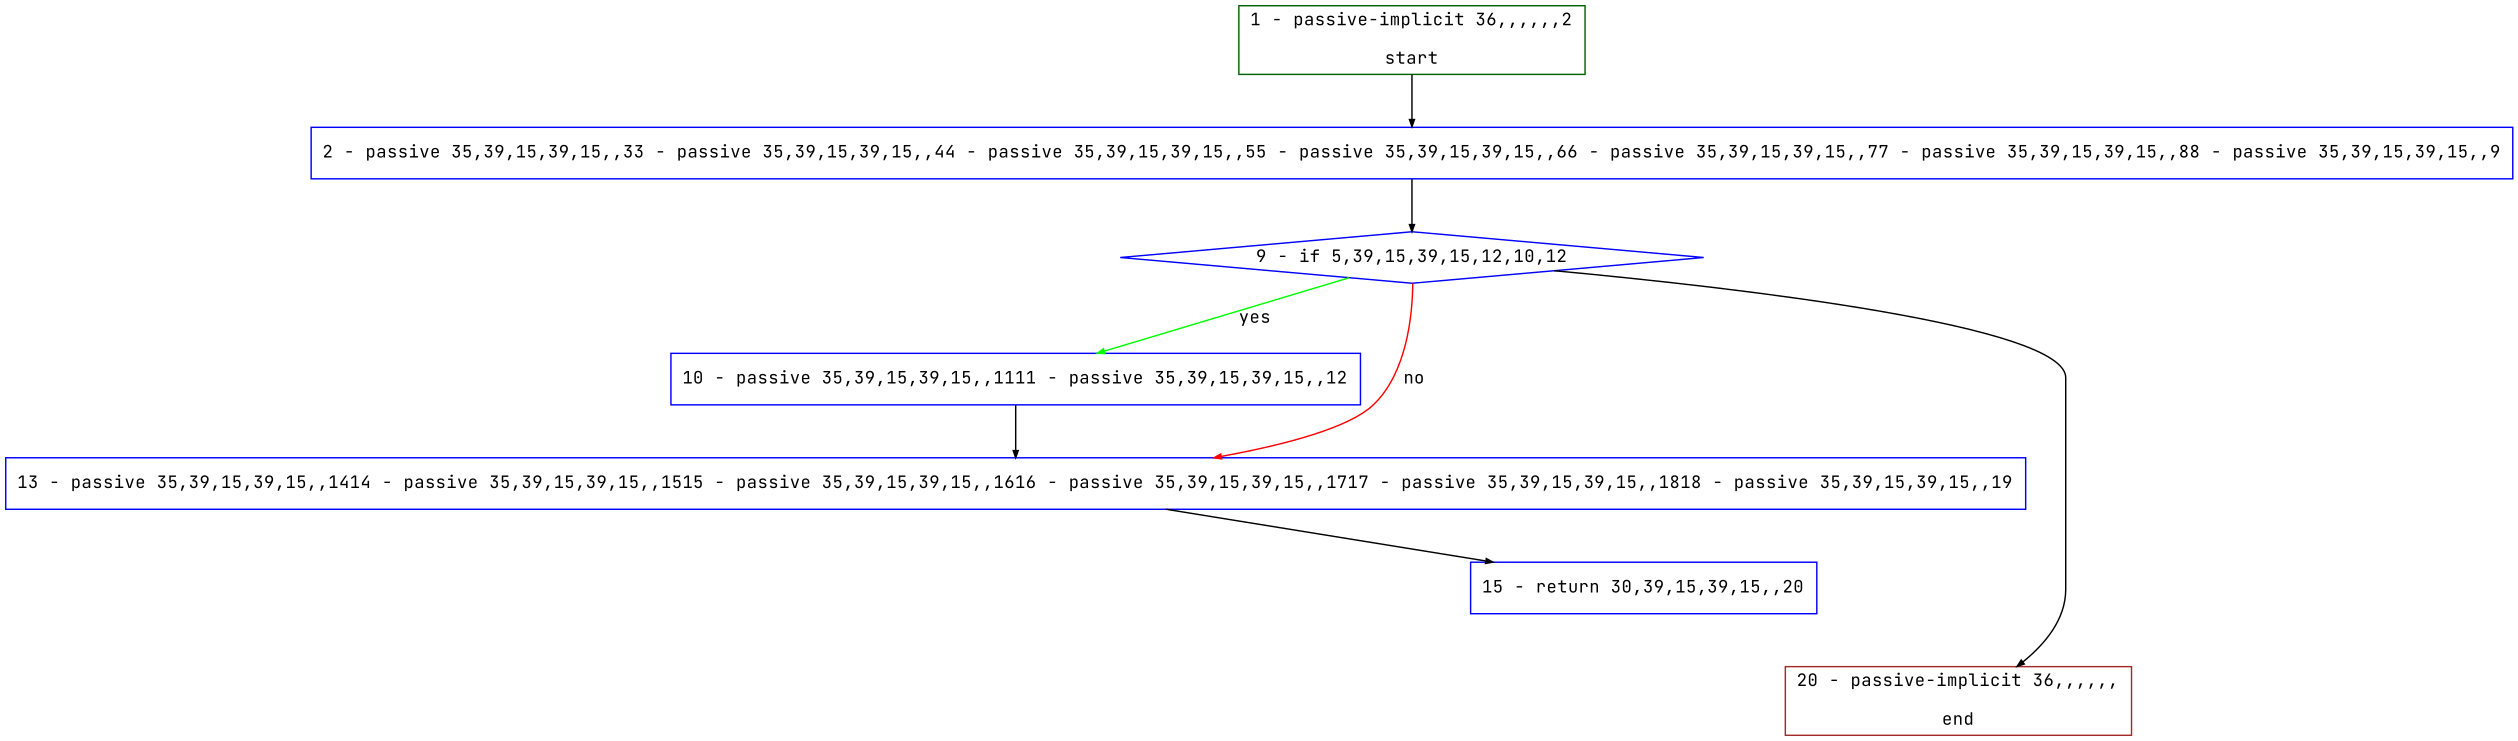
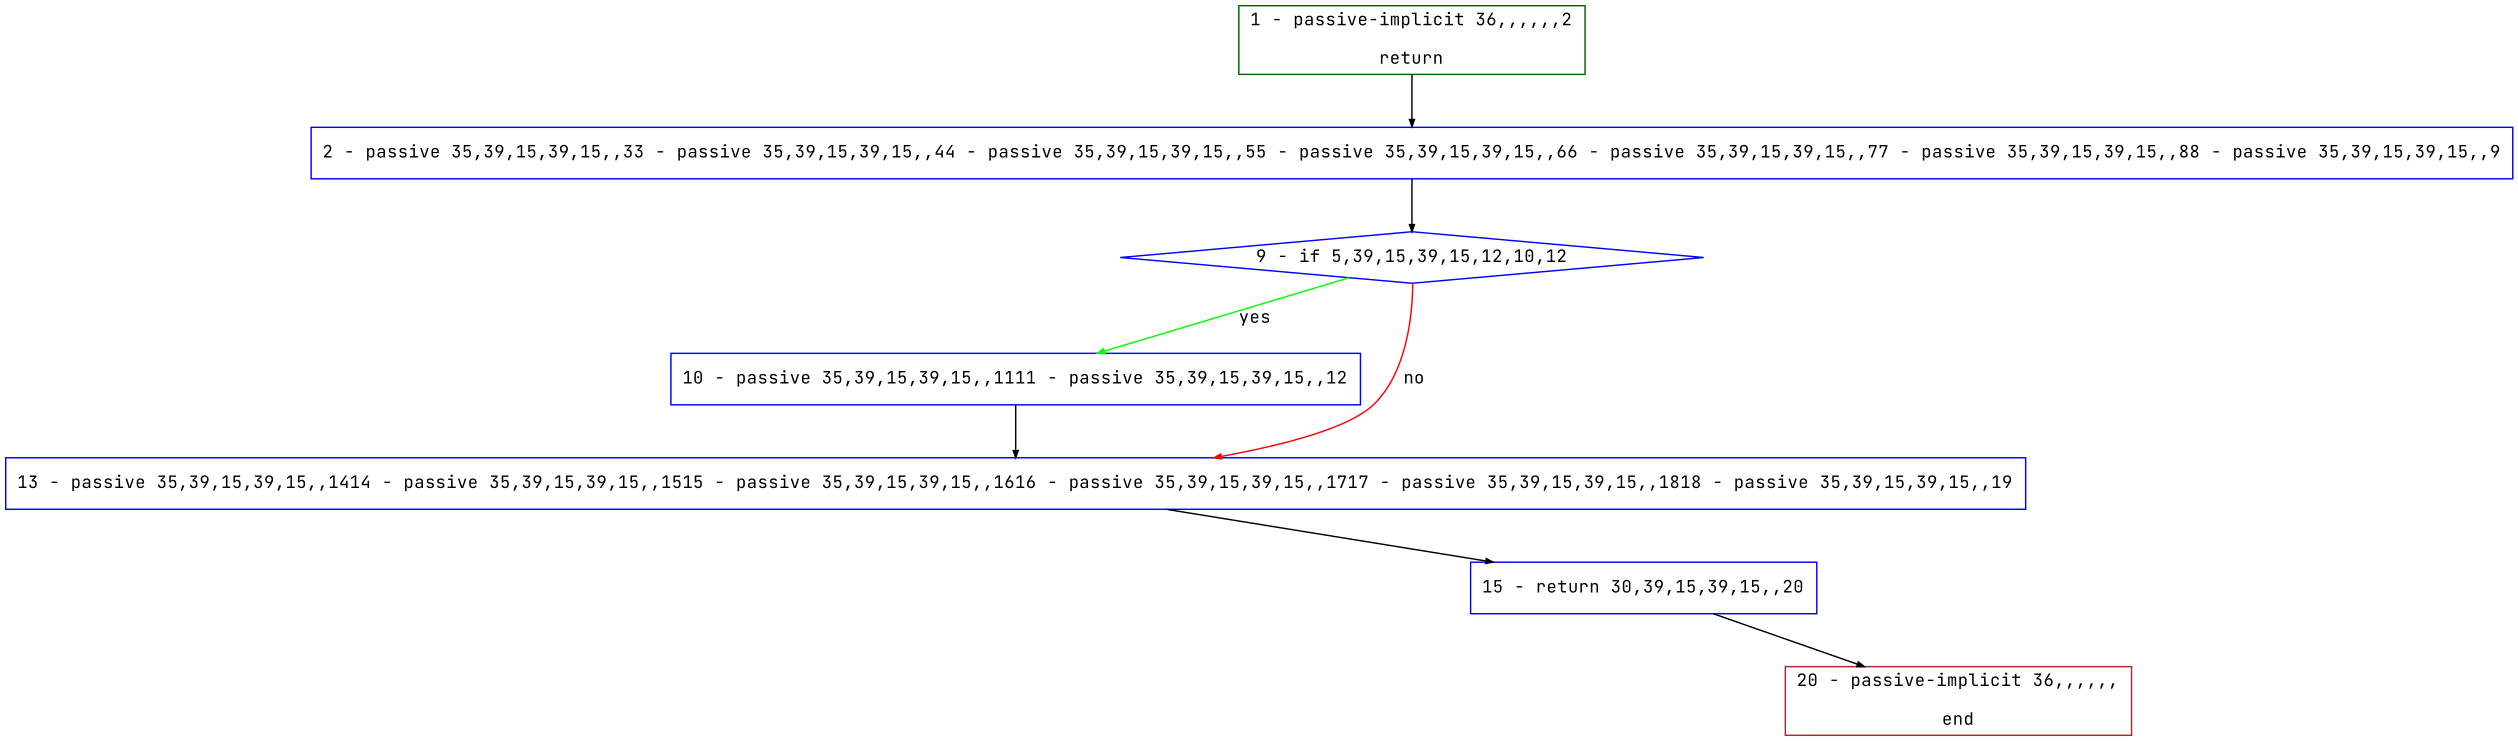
node "1 - passive-implicit 36,,,,,,2 start": label "1 - passive-implicit 36,,,,,,2 start" -> "1 - passive-implicit 36,,,,,,2 return"
edge "9 - if 5,39,15,39,15,12,10,12" -> "20 - passive-implicit 36,,,,,, end": now "15 - return 30,39,15,39,15,,20" -> "20 - passive-implicit 36,,,,,, end"
